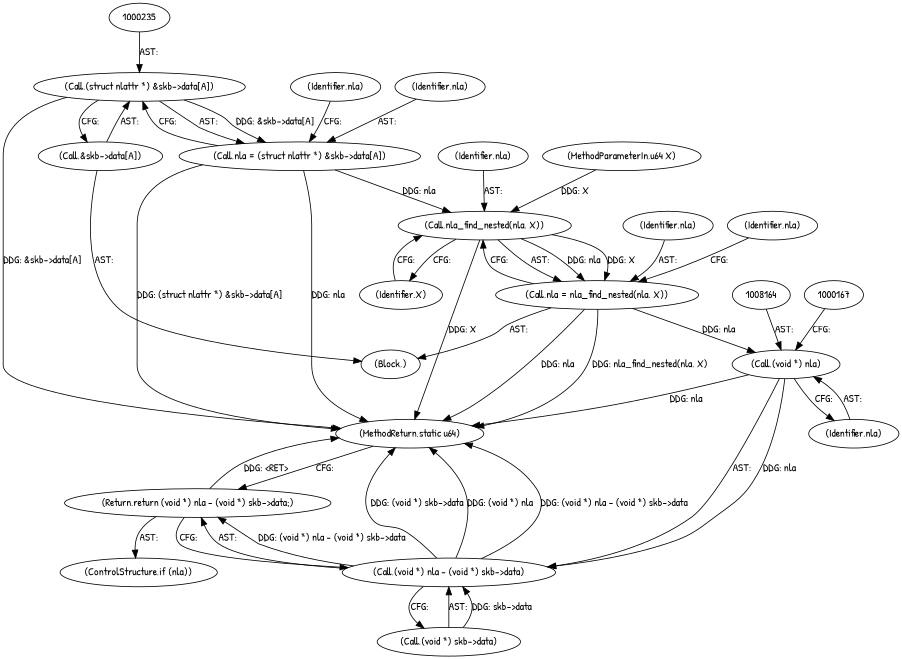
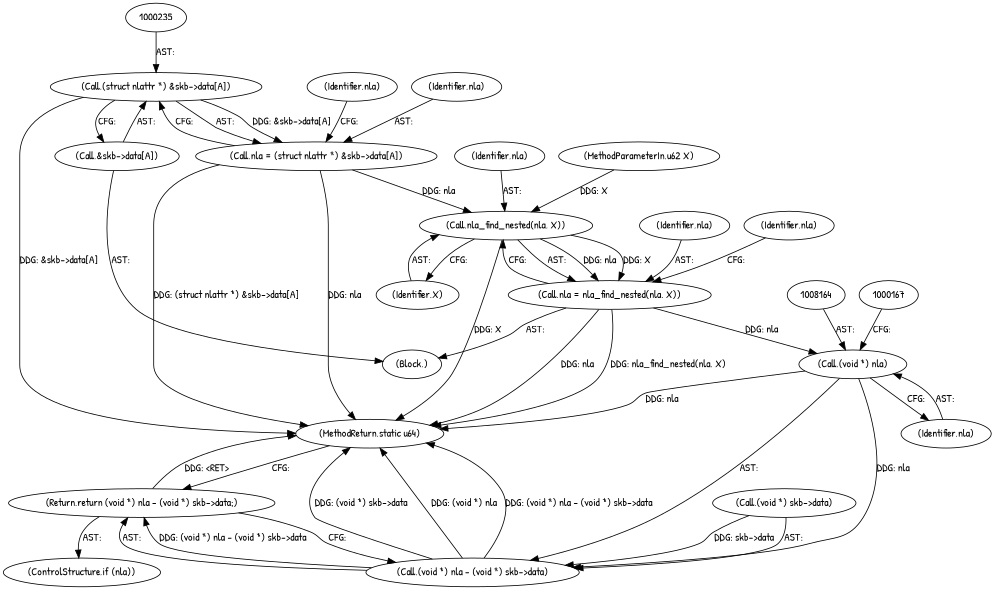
node "(MethodParameterIn,u64 X)": label "(MethodParameterIn,u64 X)" -> "(MethodParameterIn,u62 X)"
edge "(Identifier,X)" -> "(Call,nla_find_nested(nla, X))": label "CFG: " -> "AST: "
edge "(Call,(void *) nla - (void *) skb->data)" -> "(Call,(void *) skb->data)": removed, label "CFG:"
